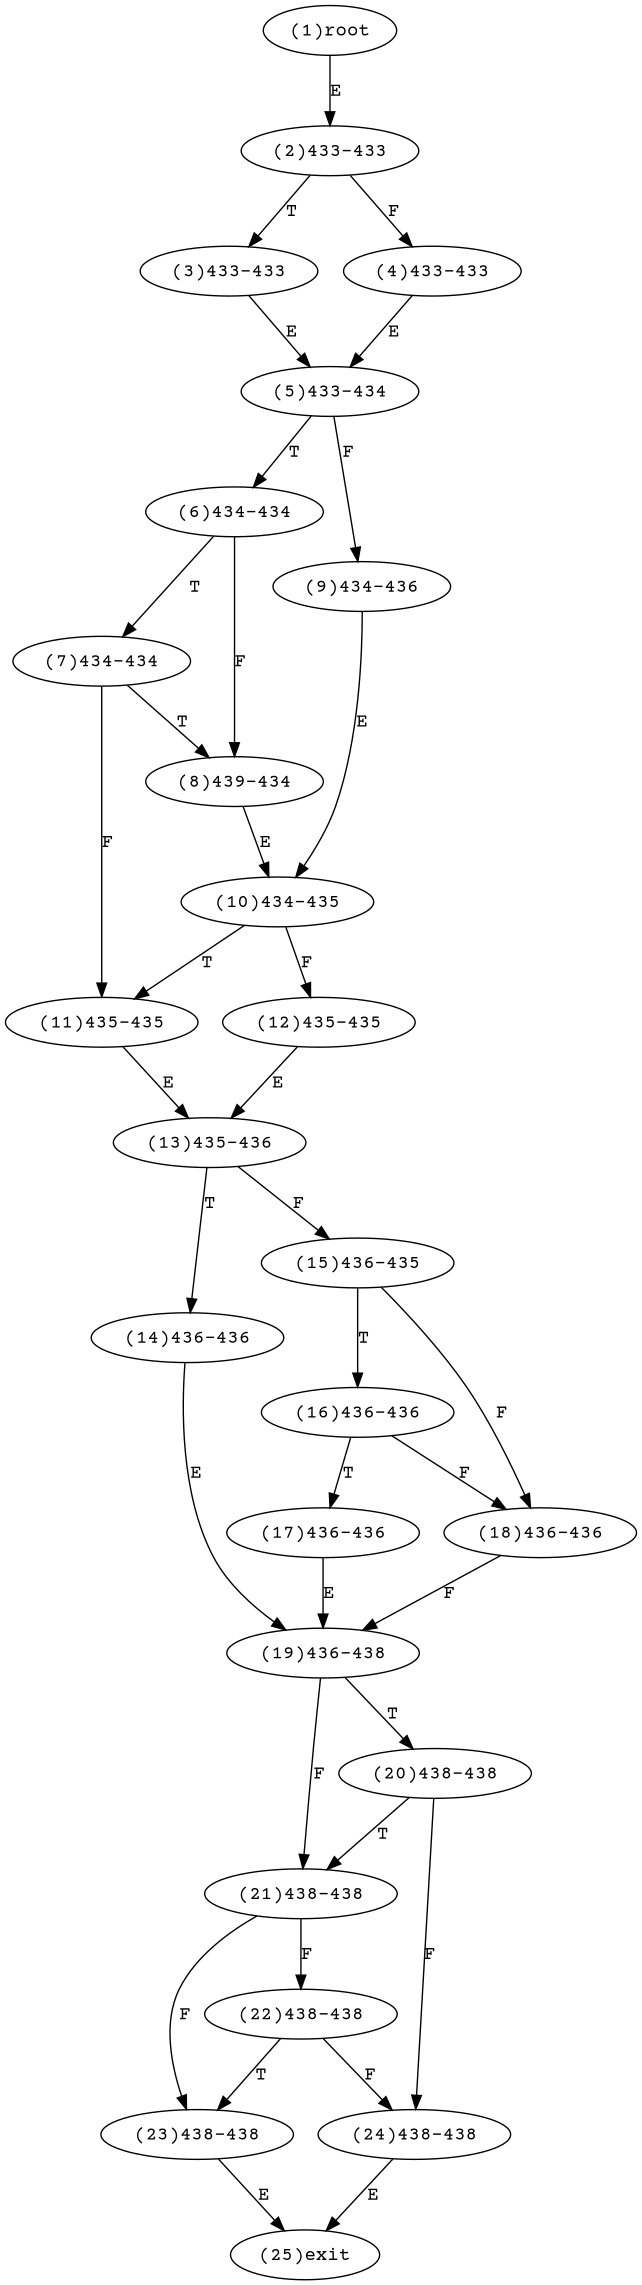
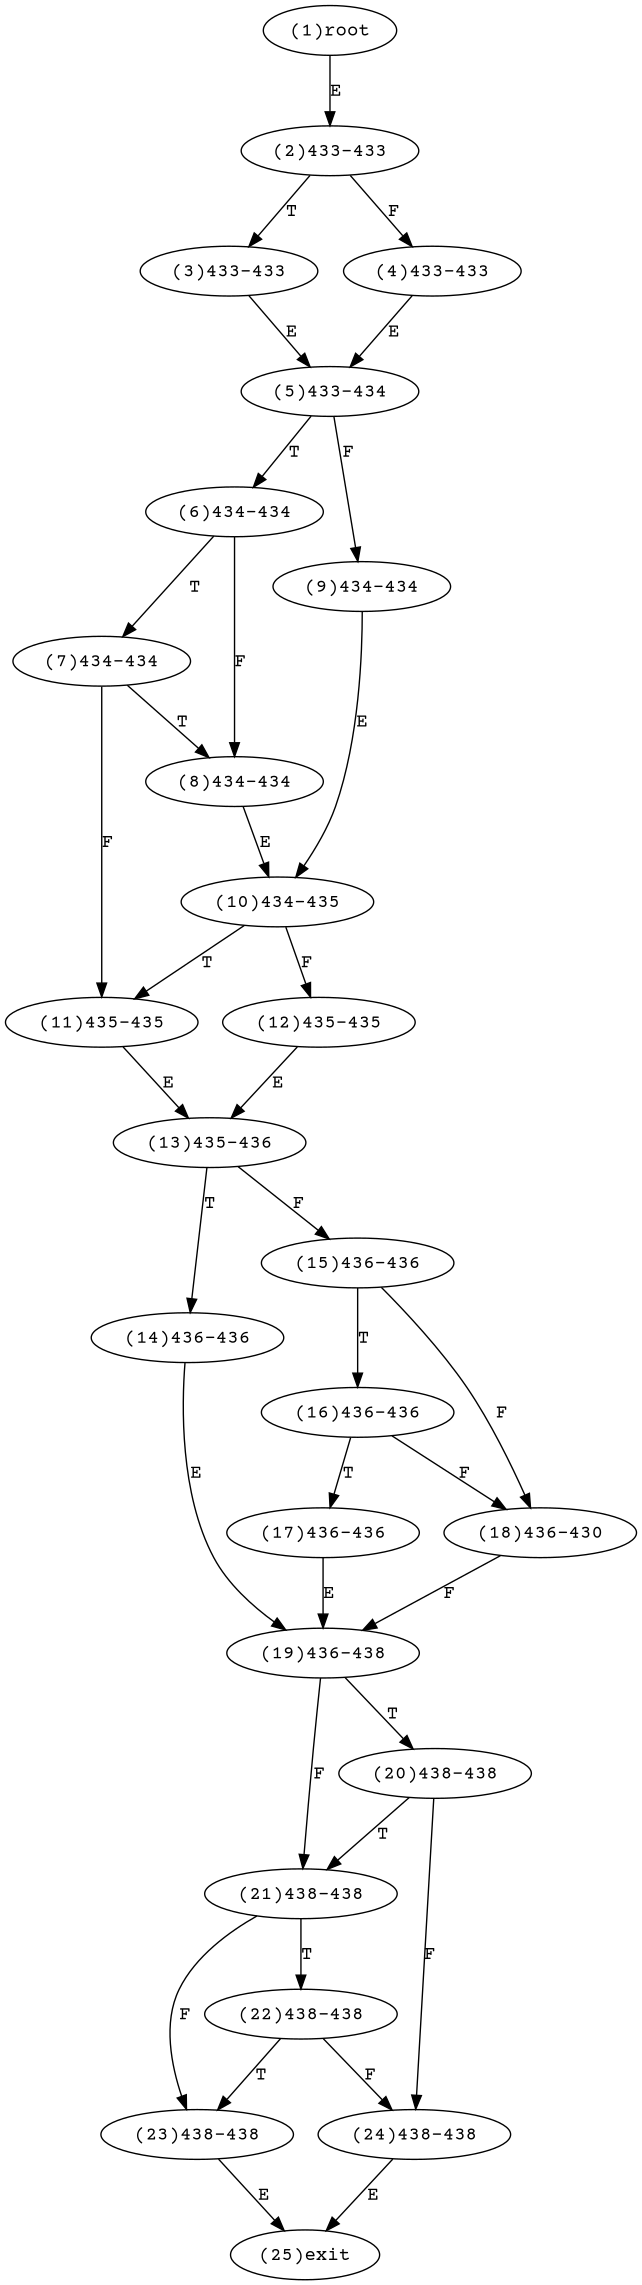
node "(9)434-436": label "(9)434-436" -> "(9)434-434"
node "(8)439-434": label "(8)439-434" -> "(8)434-434"
node "(15)436-435": label "(15)436-435" -> "(15)436-436"
node "(18)436-436": label "(18)436-436" -> "(18)436-430"
edge "(21)438-438" -> "(22)438-438": label "F" -> "T"
